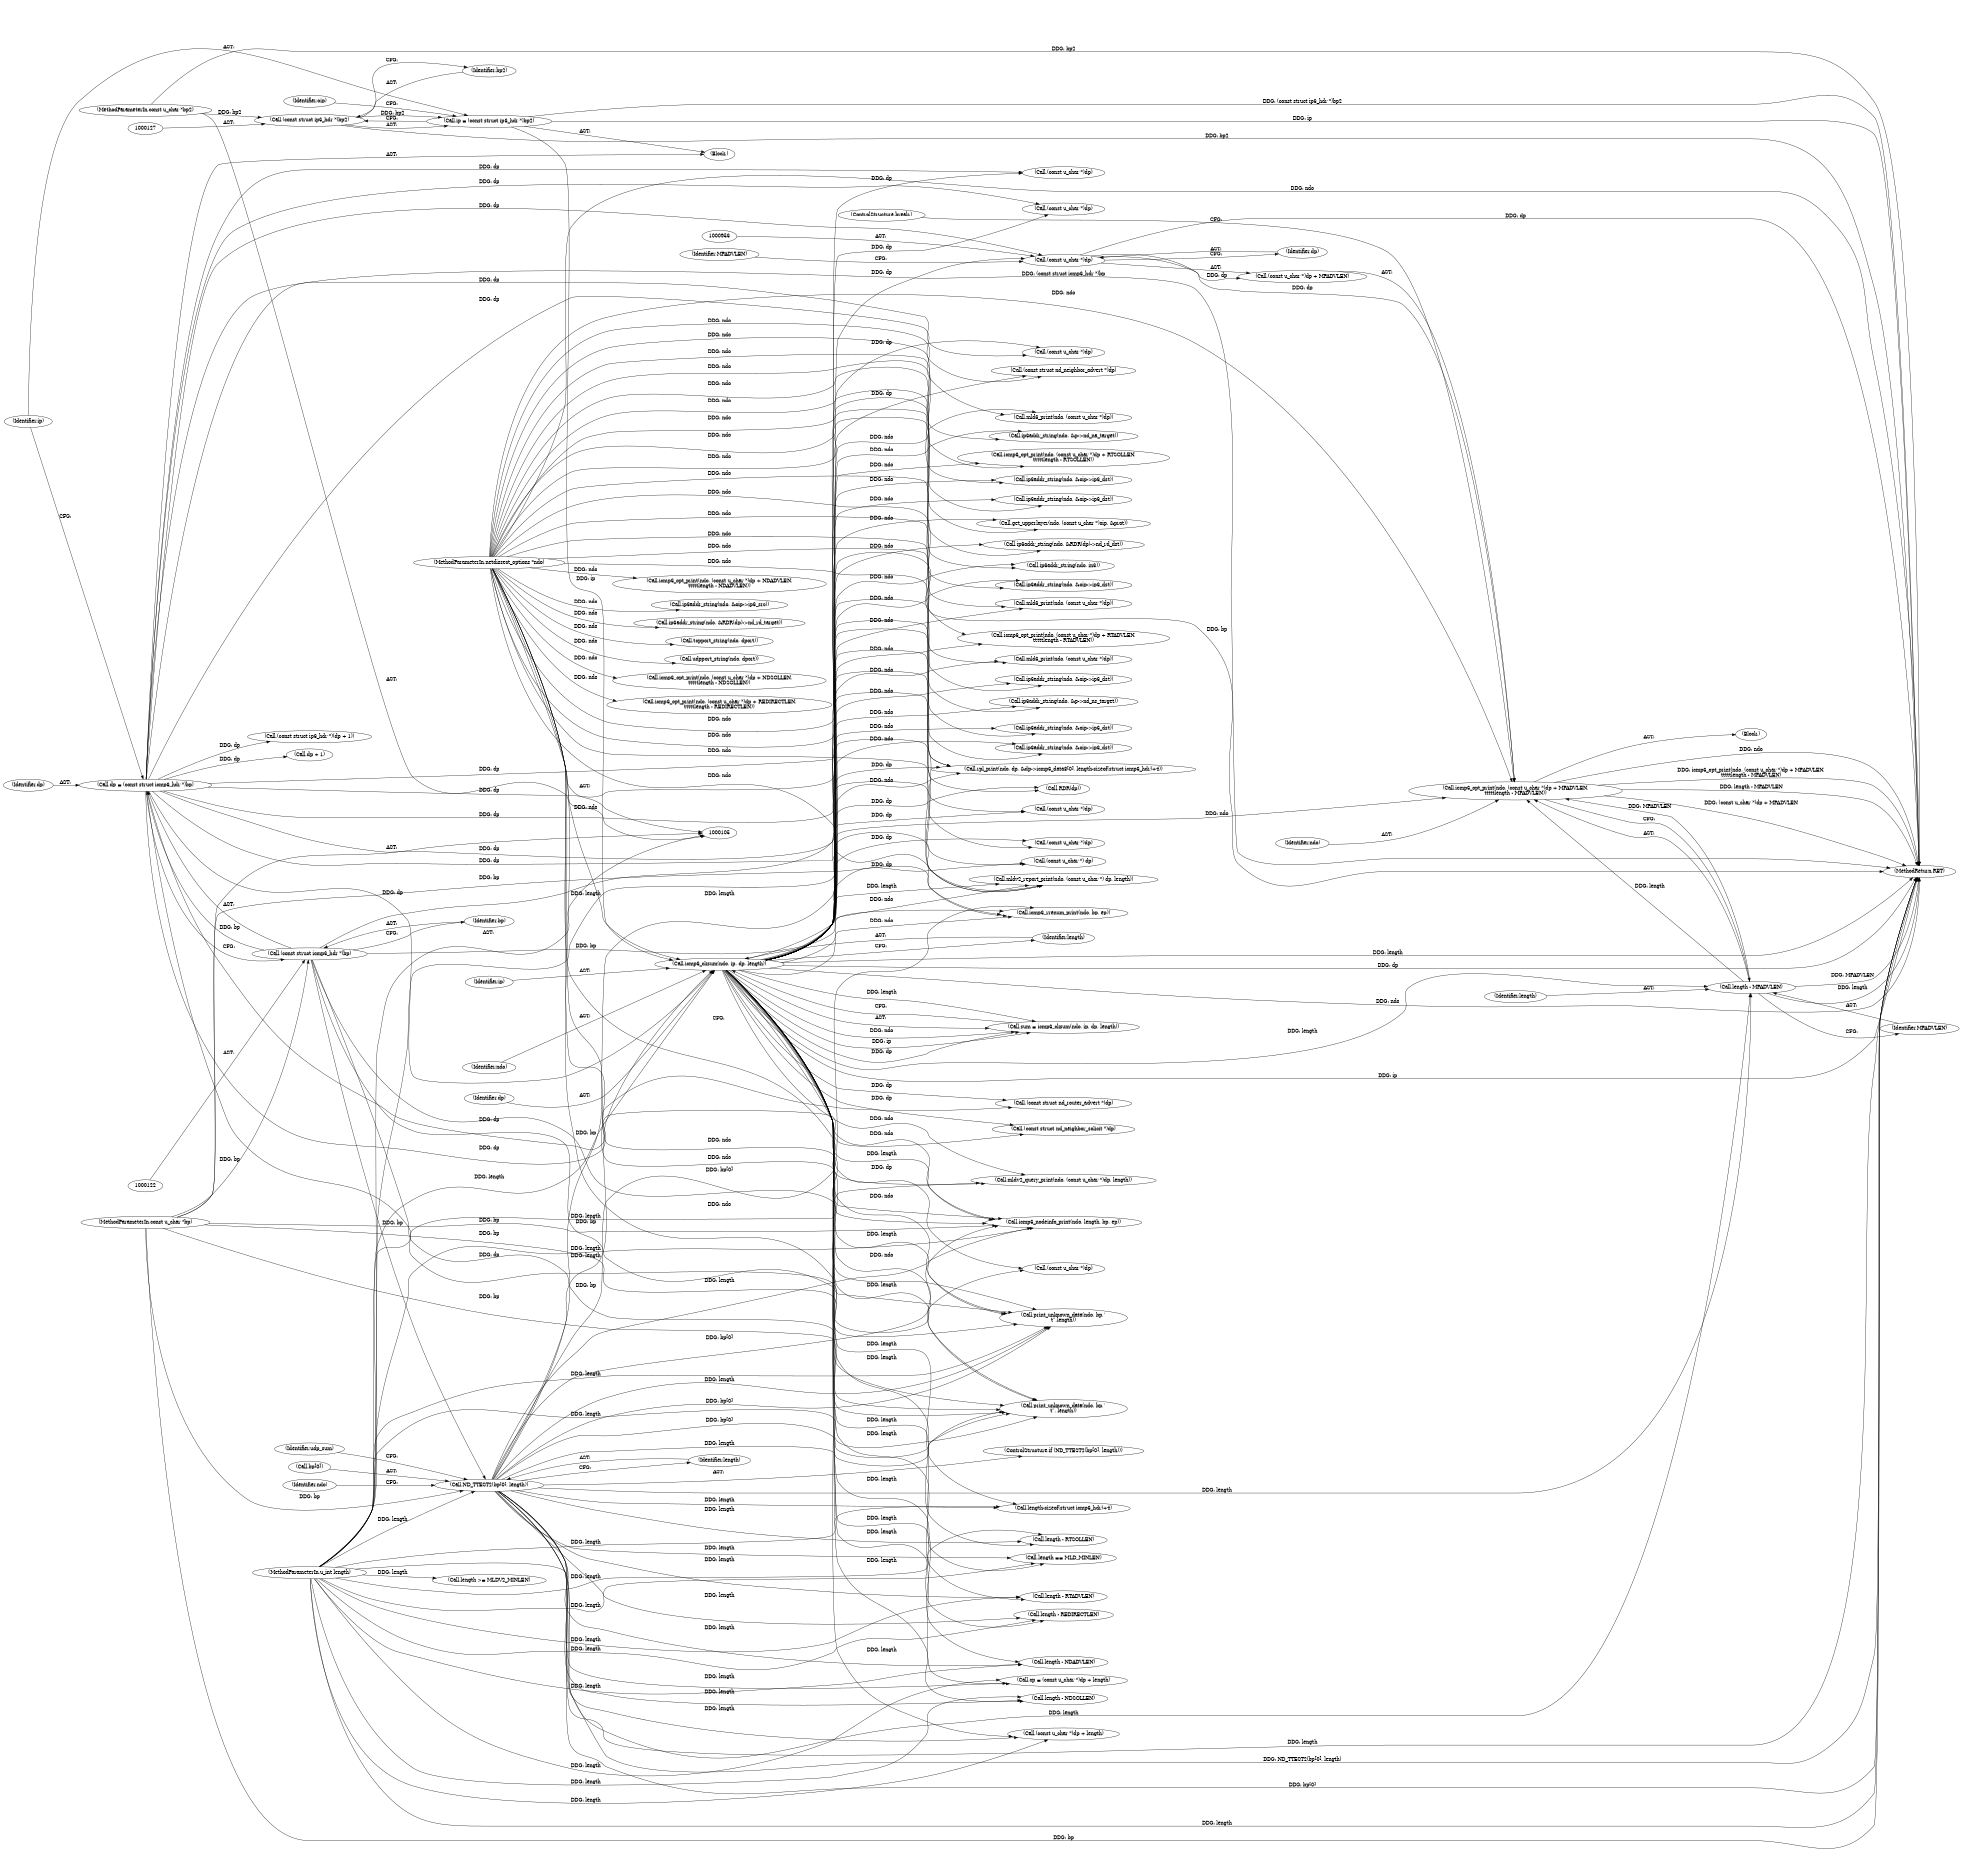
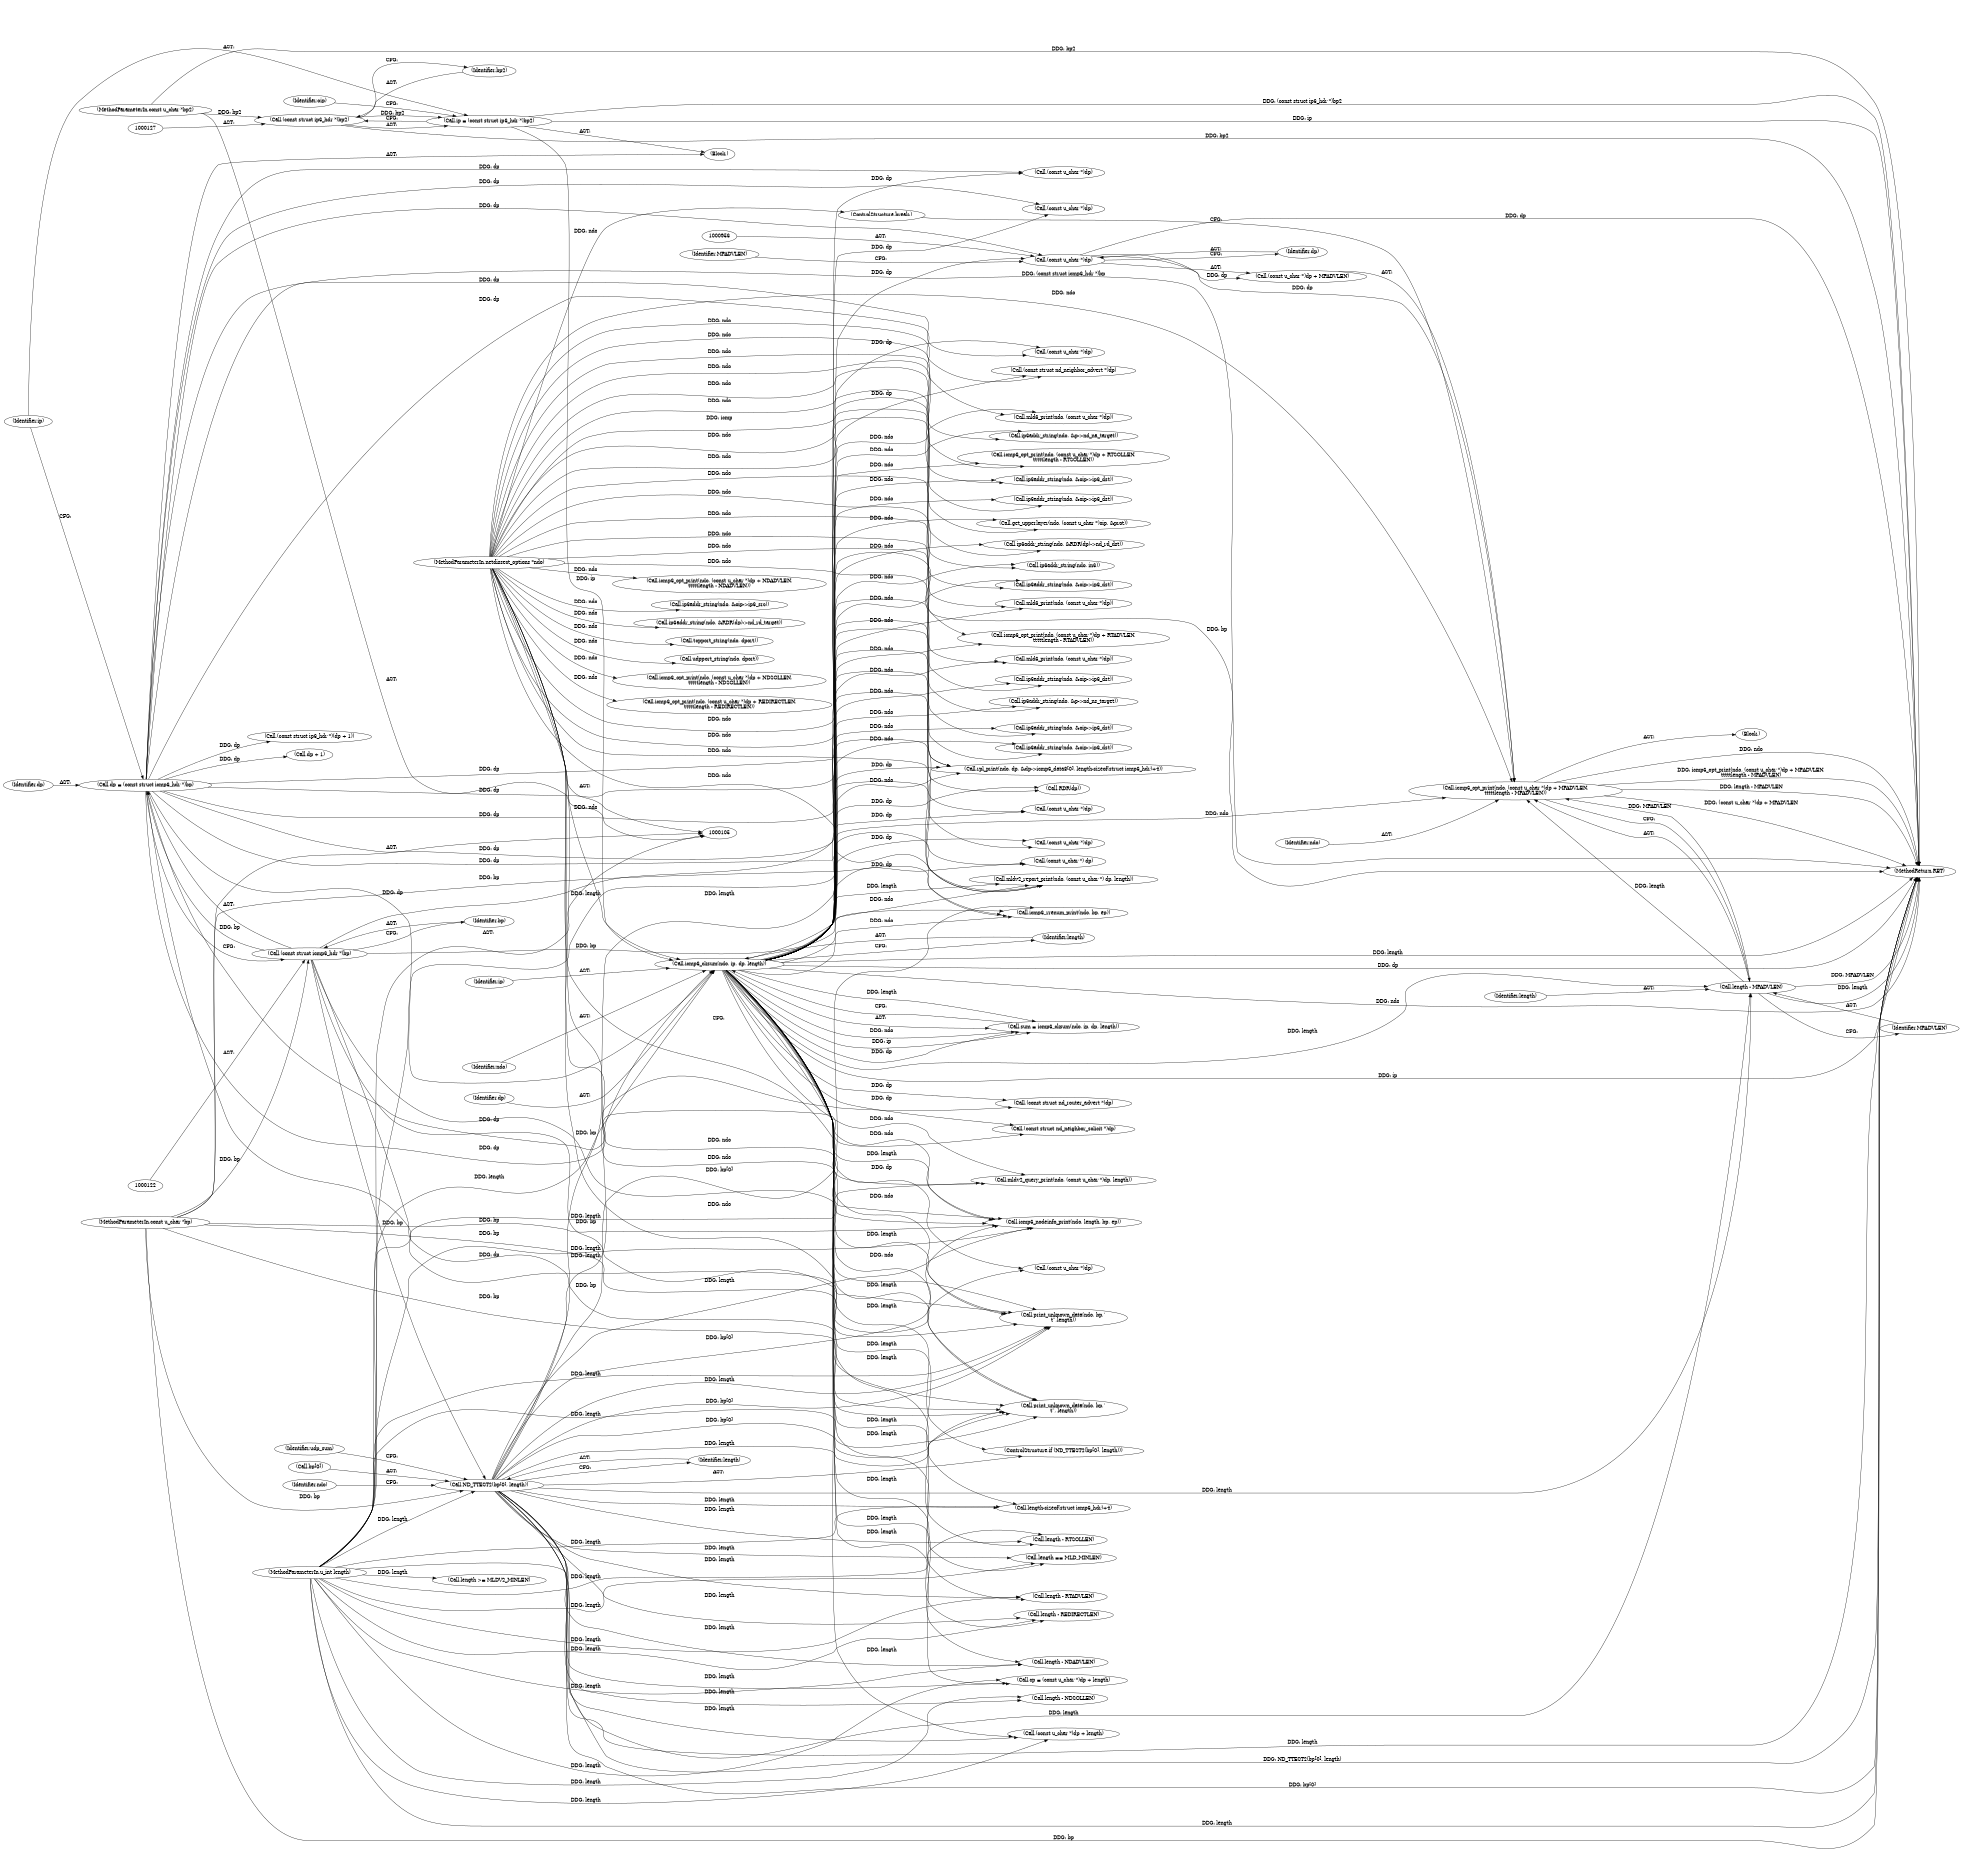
edge "(MethodParameterIn,netdissect_options *ndo)" -> "(MethodReturn,RET)": now "(MethodParameterIn,netdissect_options *ndo)" -> "(ControlStructure,break;)"
edge "(MethodParameterIn,netdissect_options *ndo)" -> "(Call,ip6addr_string(ndo, &RDR(dp)->nd_rd_dst))": label "DDG: ndo" -> "DDG: icmp"
edge "(Call,icmp6_cksum(ndo, ip, dp, length))" -> "(Call,length - NDSOLLEN)": now "(Call,icmp6_cksum(ndo, ip, dp, length))" -> "(ControlStructure,if (ND_TTEST2(bp[0], length)))"
